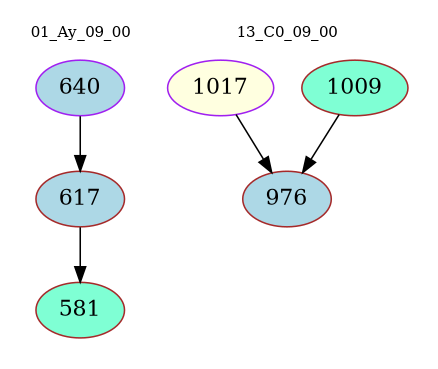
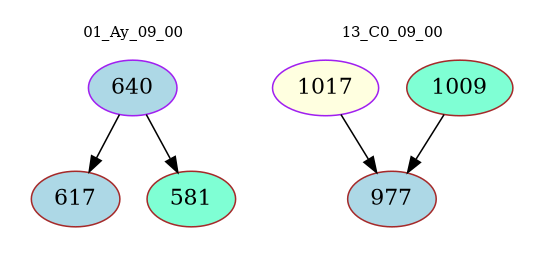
node "976": label "976" -> "977"
edge "617" -> "581": now "640" -> "581"
